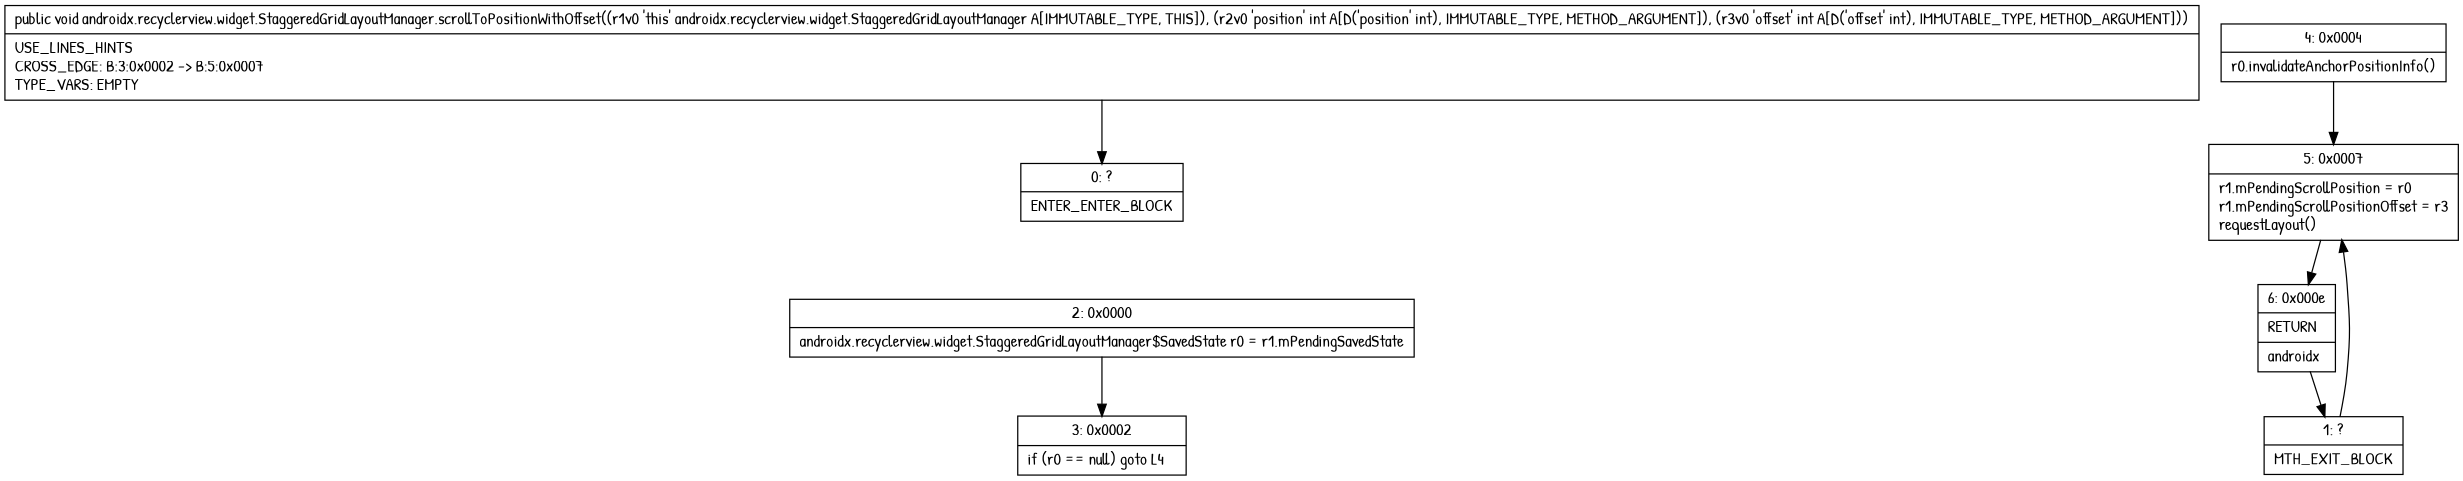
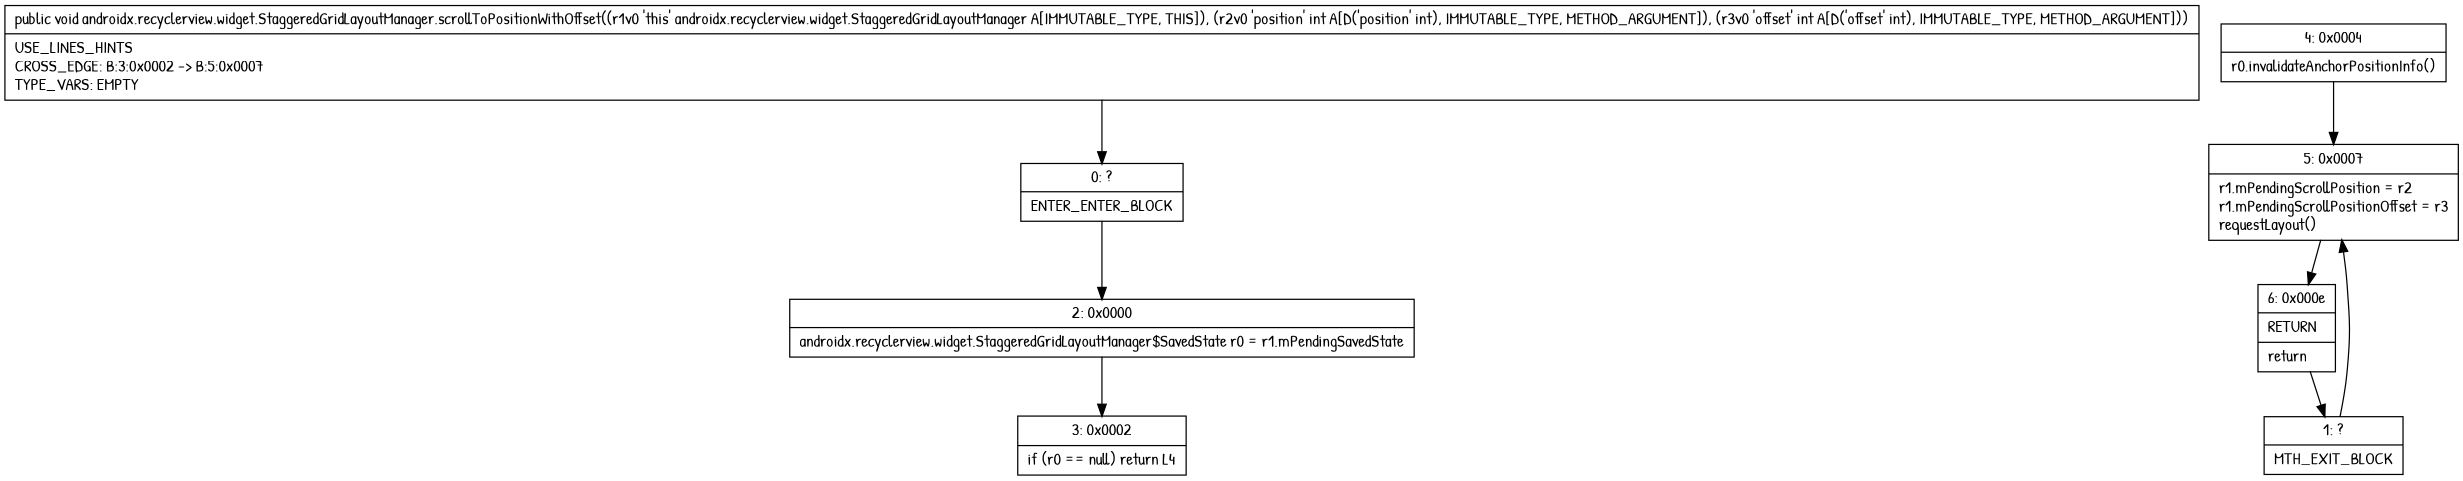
node "5: 0x0007": text "r1.mPendingScrollPosition = r0" -> "r1.mPendingScrollPosition = r2"
edge "0: ?" -> "2: 0x0000": added
node "6: 0x000e": text "androidx" -> "return"
node "3: 0x0002": text "if (r0 == null) goto L4" -> "if (r0 == null) return L4"
